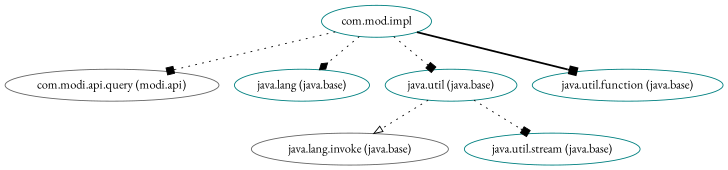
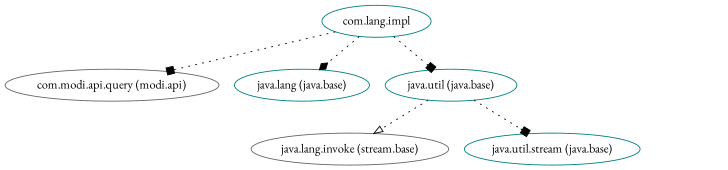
node "com.mod.impl": label "com.mod.impl" -> "com.lang.impl"
node "java.util.function (java.base)": removed
node "java.lang.invoke (java.base)": label "java.lang.invoke (java.base)" -> "java.lang.invoke (stream.base)"
